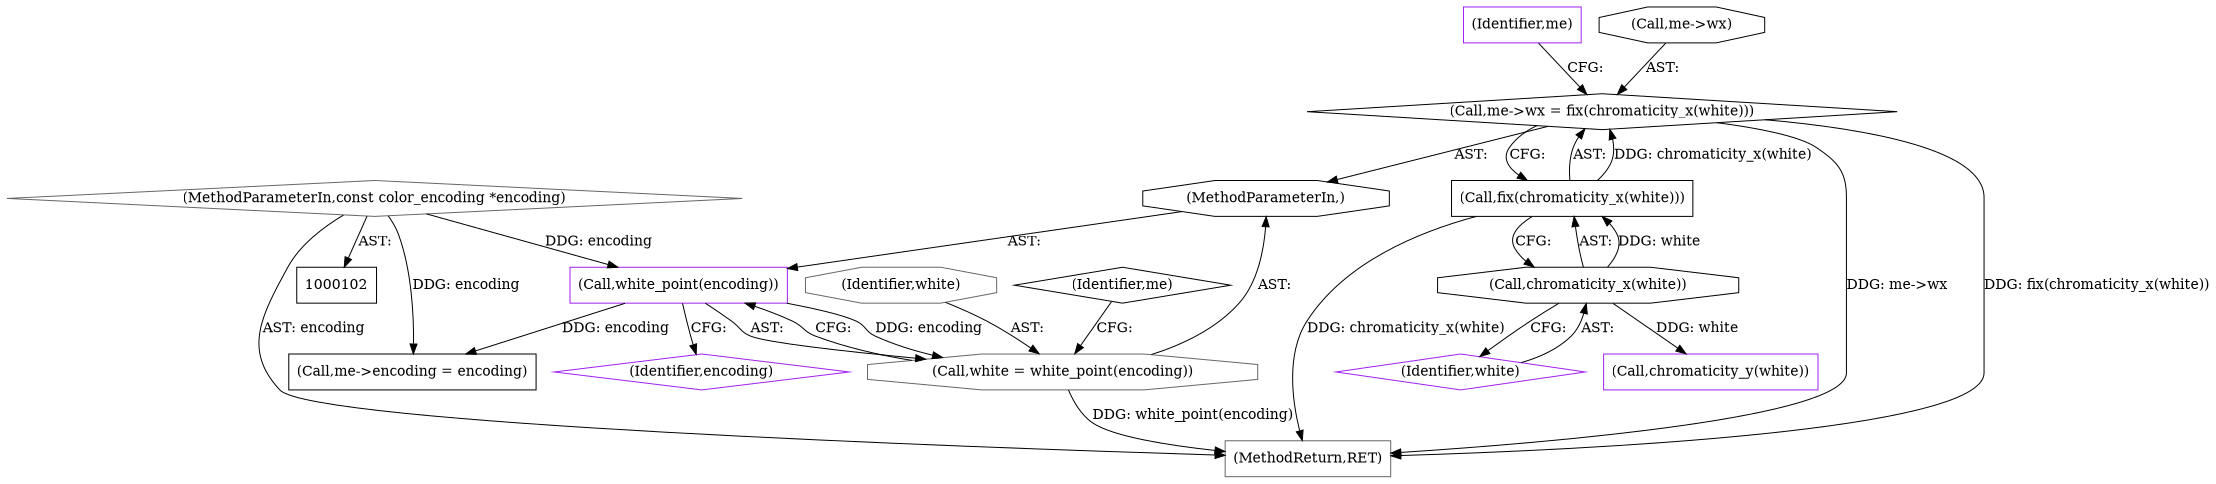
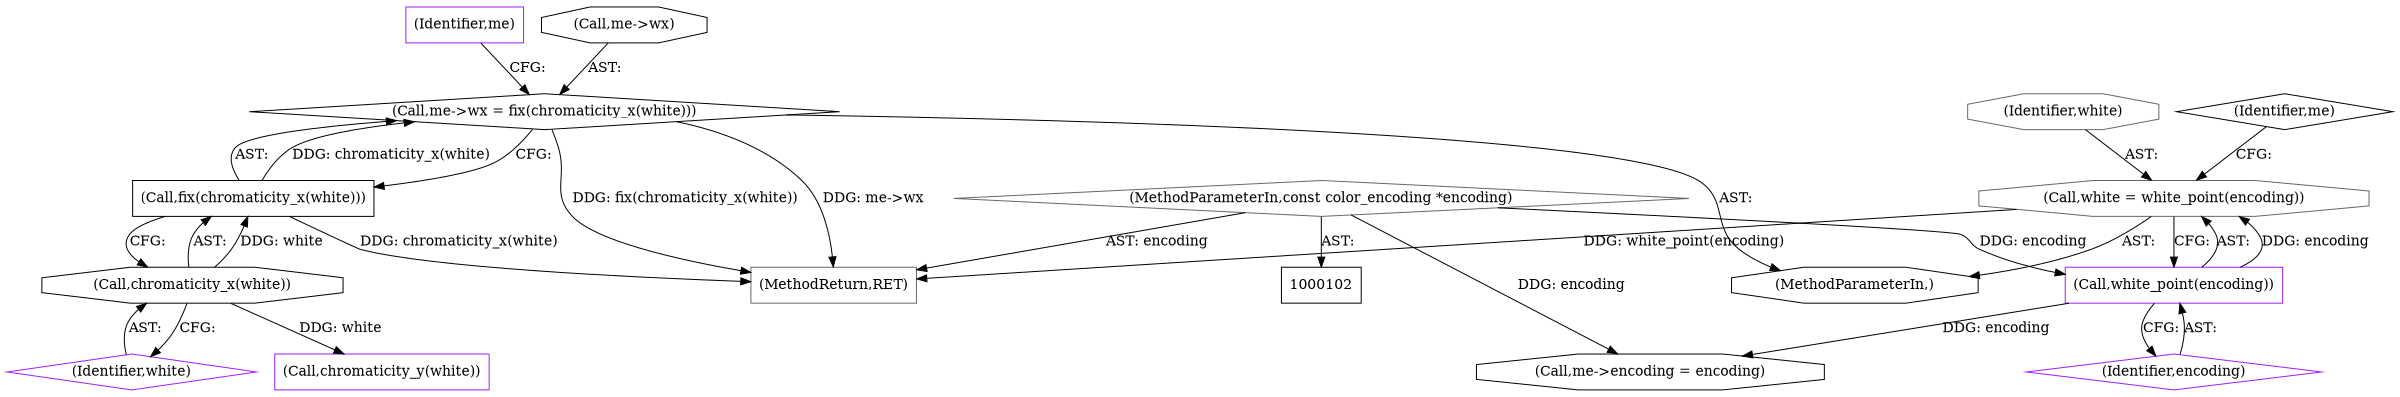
edge "(MethodParameterIn,)" -> "(Call,white_point(encoding))": now "(Identifier,encoding)" -> "(Call,white_point(encoding))"
node "(Call,me->encoding = encoding)": shape box -> octagon
